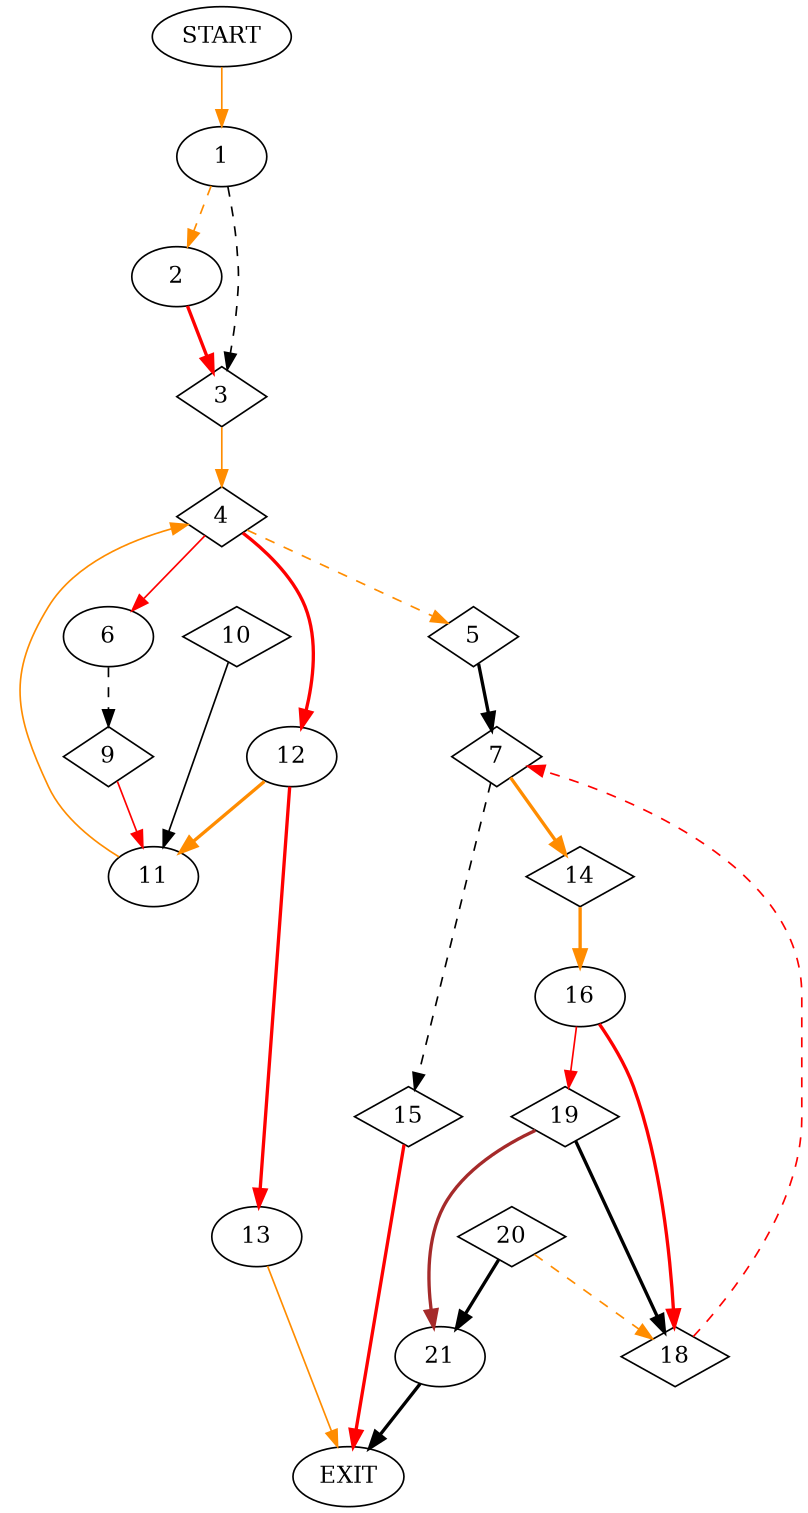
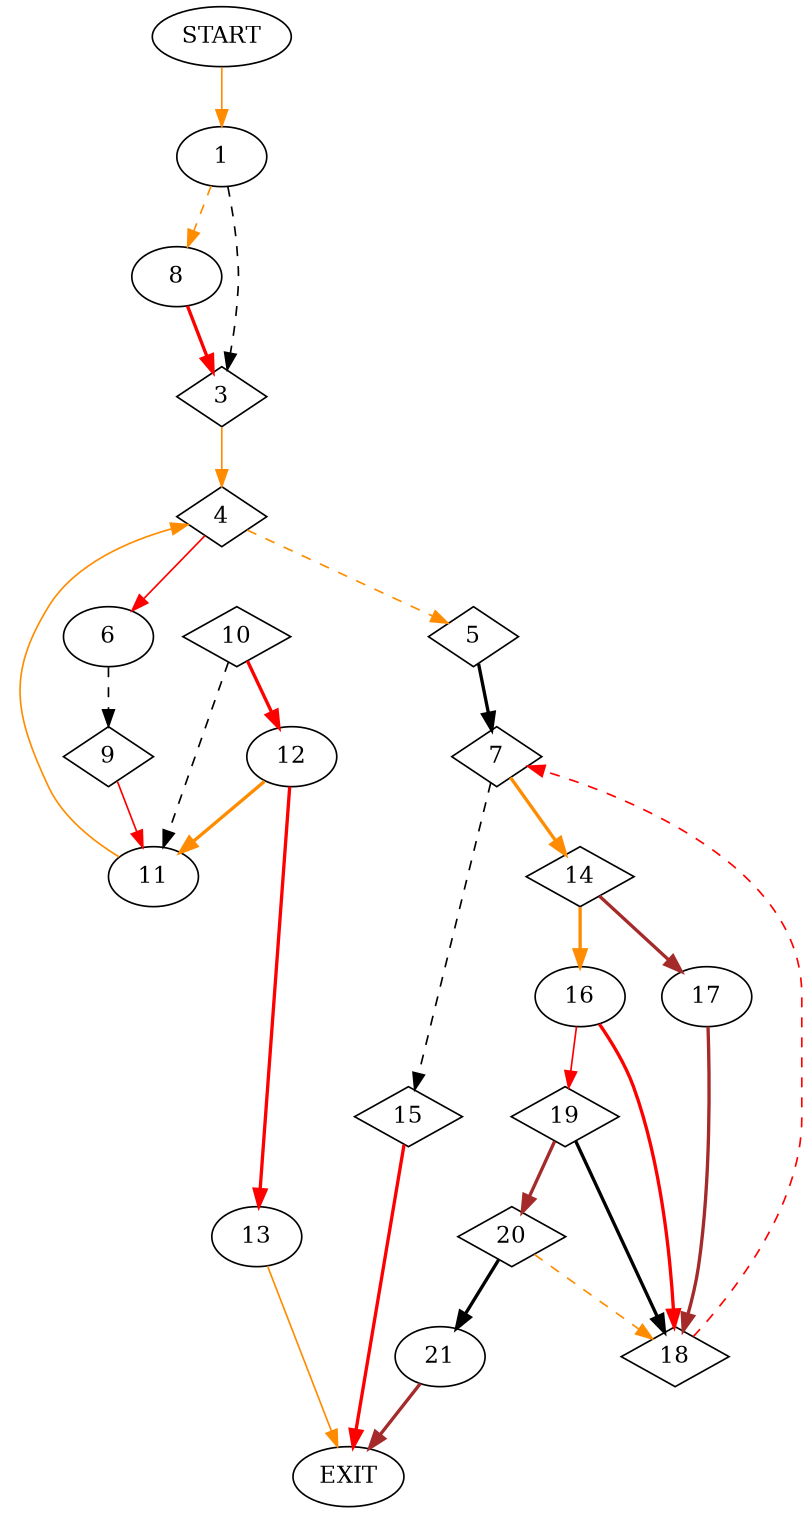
node "2": label "2" -> "8"
edge "4" -> "12": now "10" -> "12"
edge "10" -> "11": style solid -> dashed
node "17": added
edge "19" -> "21": now "19" -> "20"
edge "21" -> "EXIT": color black -> brown
